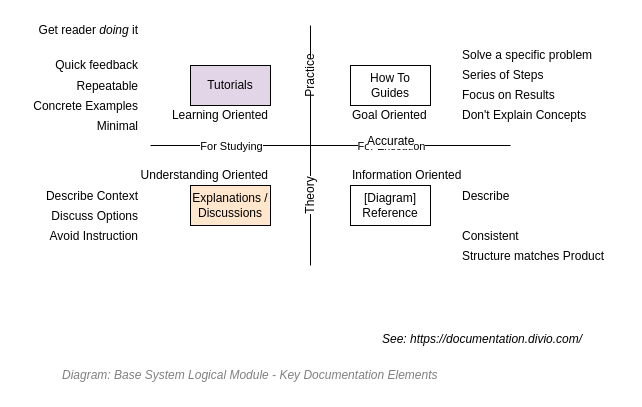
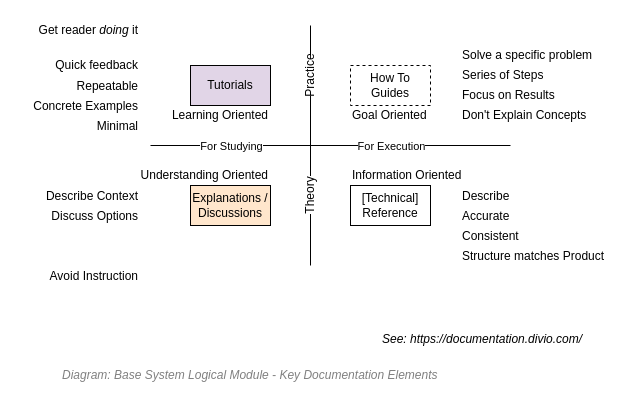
node "How To Guides": style solid -> dashed
node "Accurate": moved (441, 142) -> (536, 217)
node "[Diagram] Reference": label "[Diagram] Reference" -> "[Technical] Reference"
node "Avoid Instruction": moved (81, 237) -> (81, 277)
